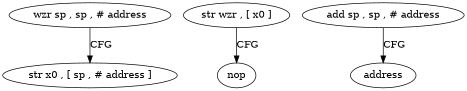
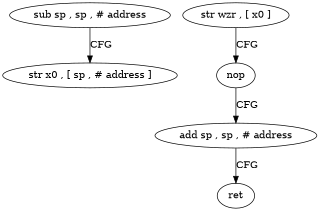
node "wzr sp , sp , # address": label "wzr sp , sp , # address" -> "sub sp , sp , # address"
node "address": label "address" -> "ret"
edge "nop" -> "add sp , sp , # address": added, label "CFG"
